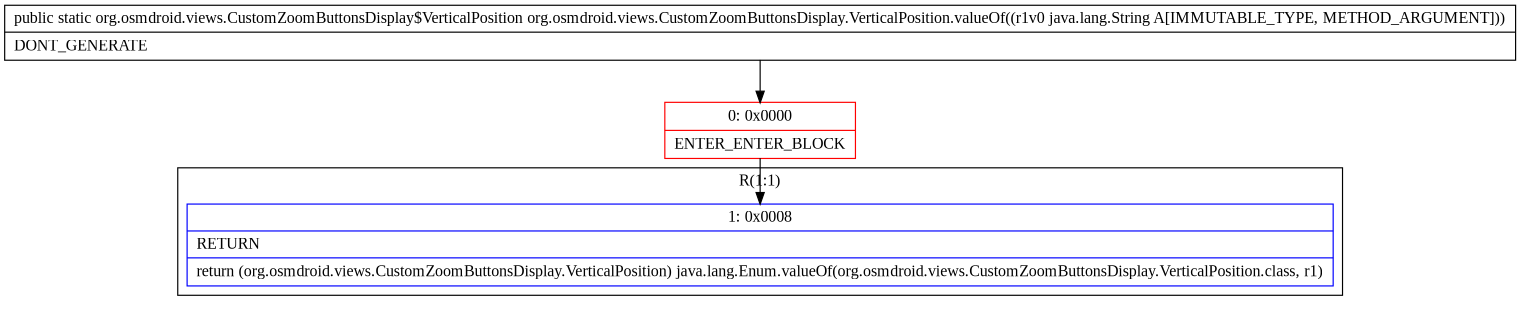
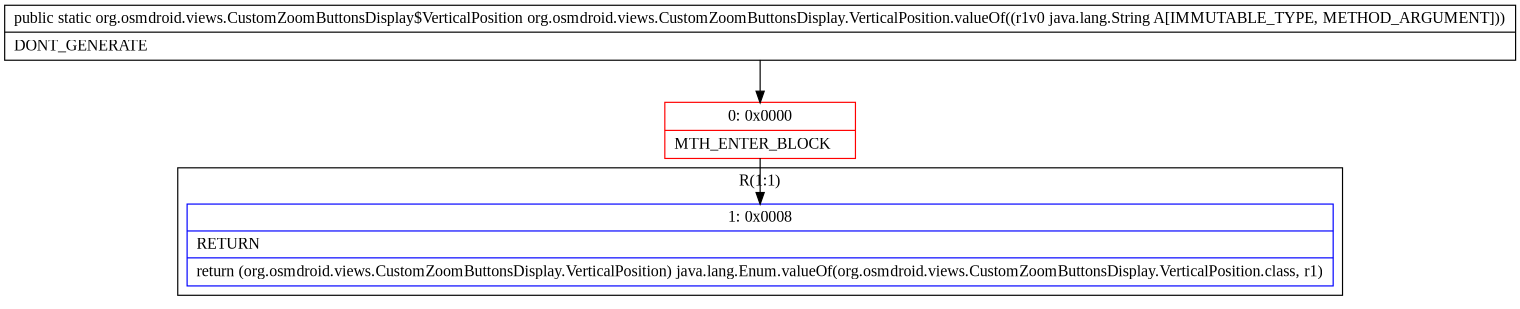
node "0: 0x0000": text "ENTER_ENTER_BLOCK" -> "MTH_ENTER_BLOCK"
